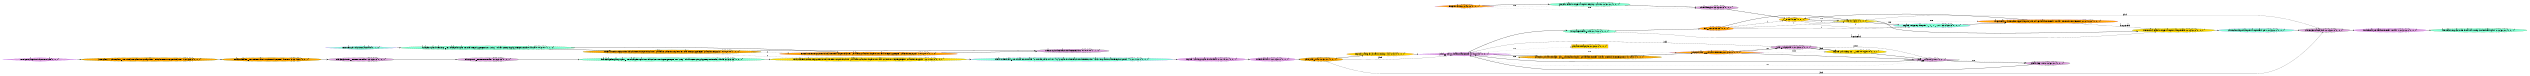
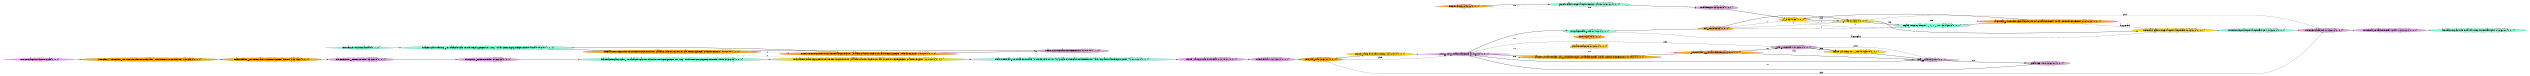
edge "i < 20@@@43@@@['0', '0', '1']" -> "i++@@@44@@@['0', '0', '1']": label "true" -> "jobId"
node "jobs@@@30@@@['0', '0', '1']": added
